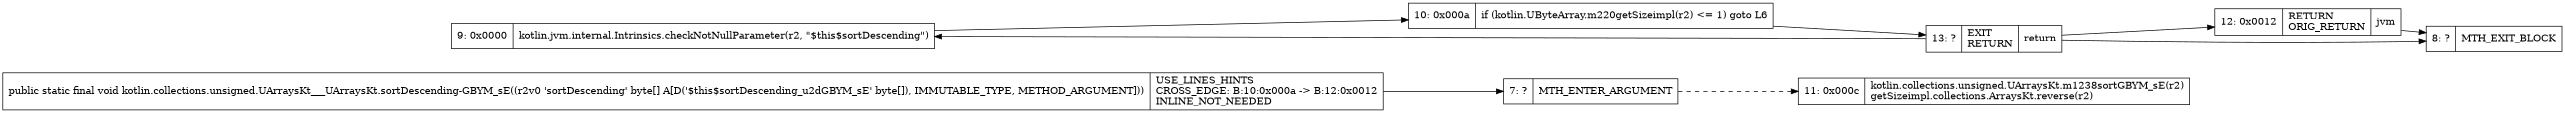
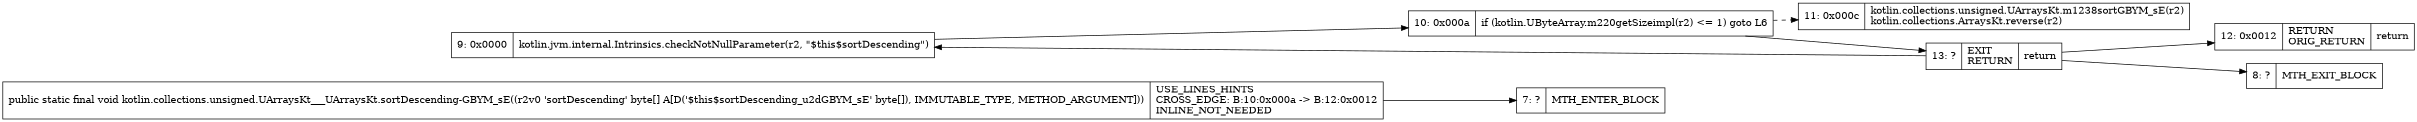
node "12: 0x0012": text "jvm" -> "return"
edge "12: 0x0012" -> "8: ?": removed
node "7: ?": text "MTH_ENTER_ARGUMENT" -> "MTH_ENTER_BLOCK"
edge "7: ?" -> "11: 0x000c": now "10: 0x000a" -> "11: 0x000c"
node "11: 0x000c": text "getSizeimpl.collections.ArraysKt.reverse(r2)" -> "kotlin.collections.ArraysKt.reverse(r2)"
